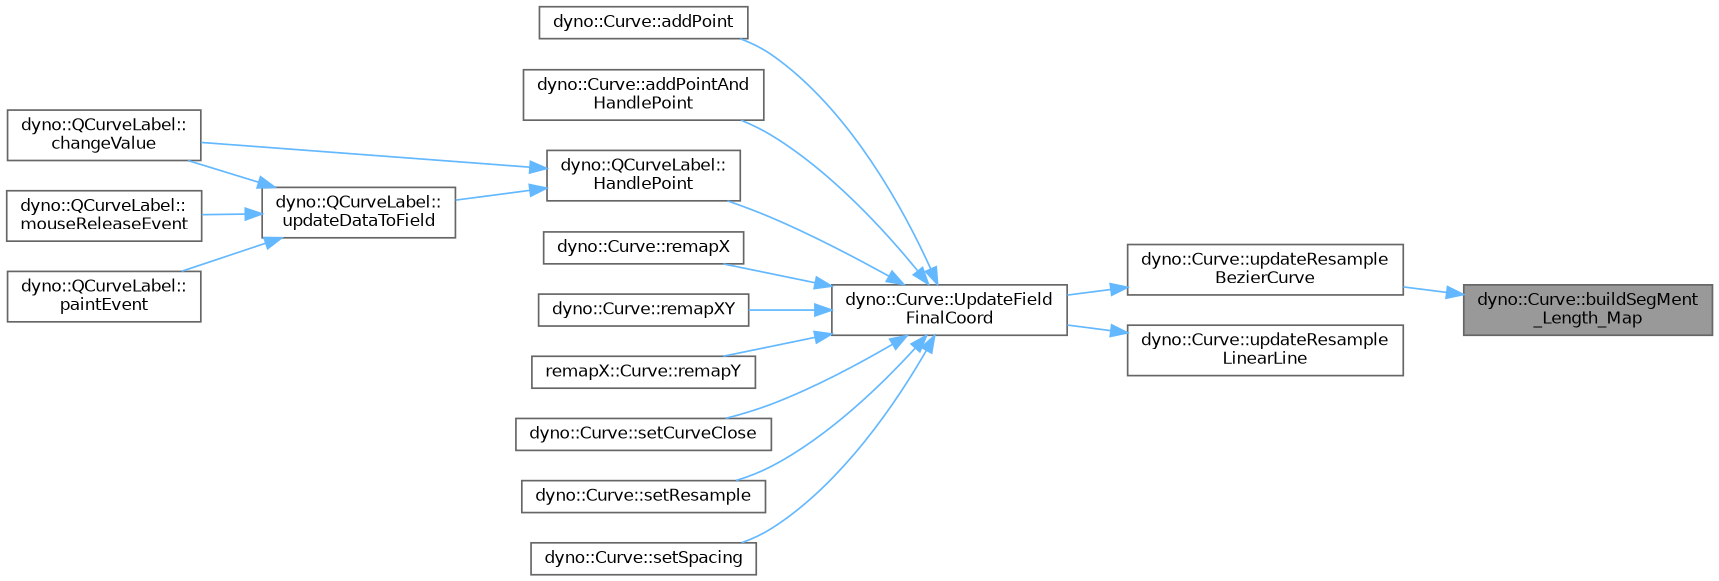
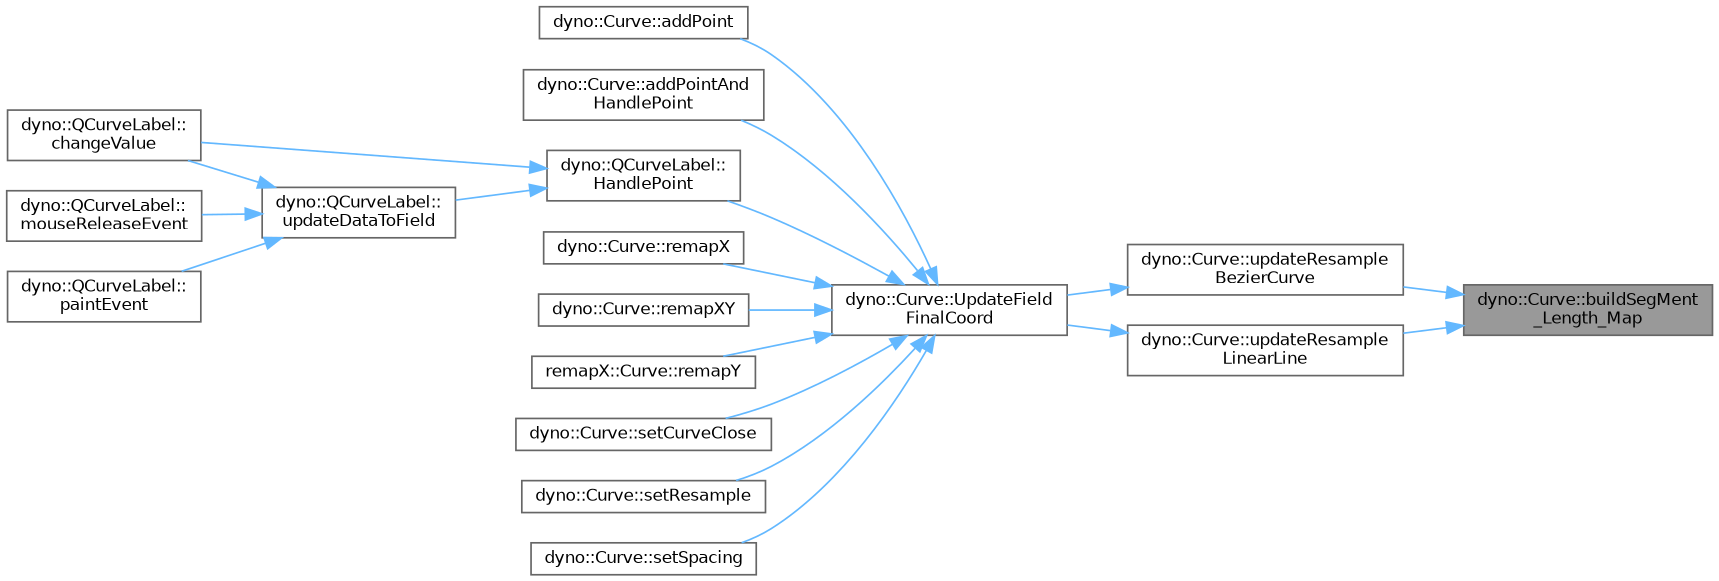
edge "dyno::Curve::updateResample LinearLine" -> "dyno::Curve::buildSegMent _Length_Map": added
